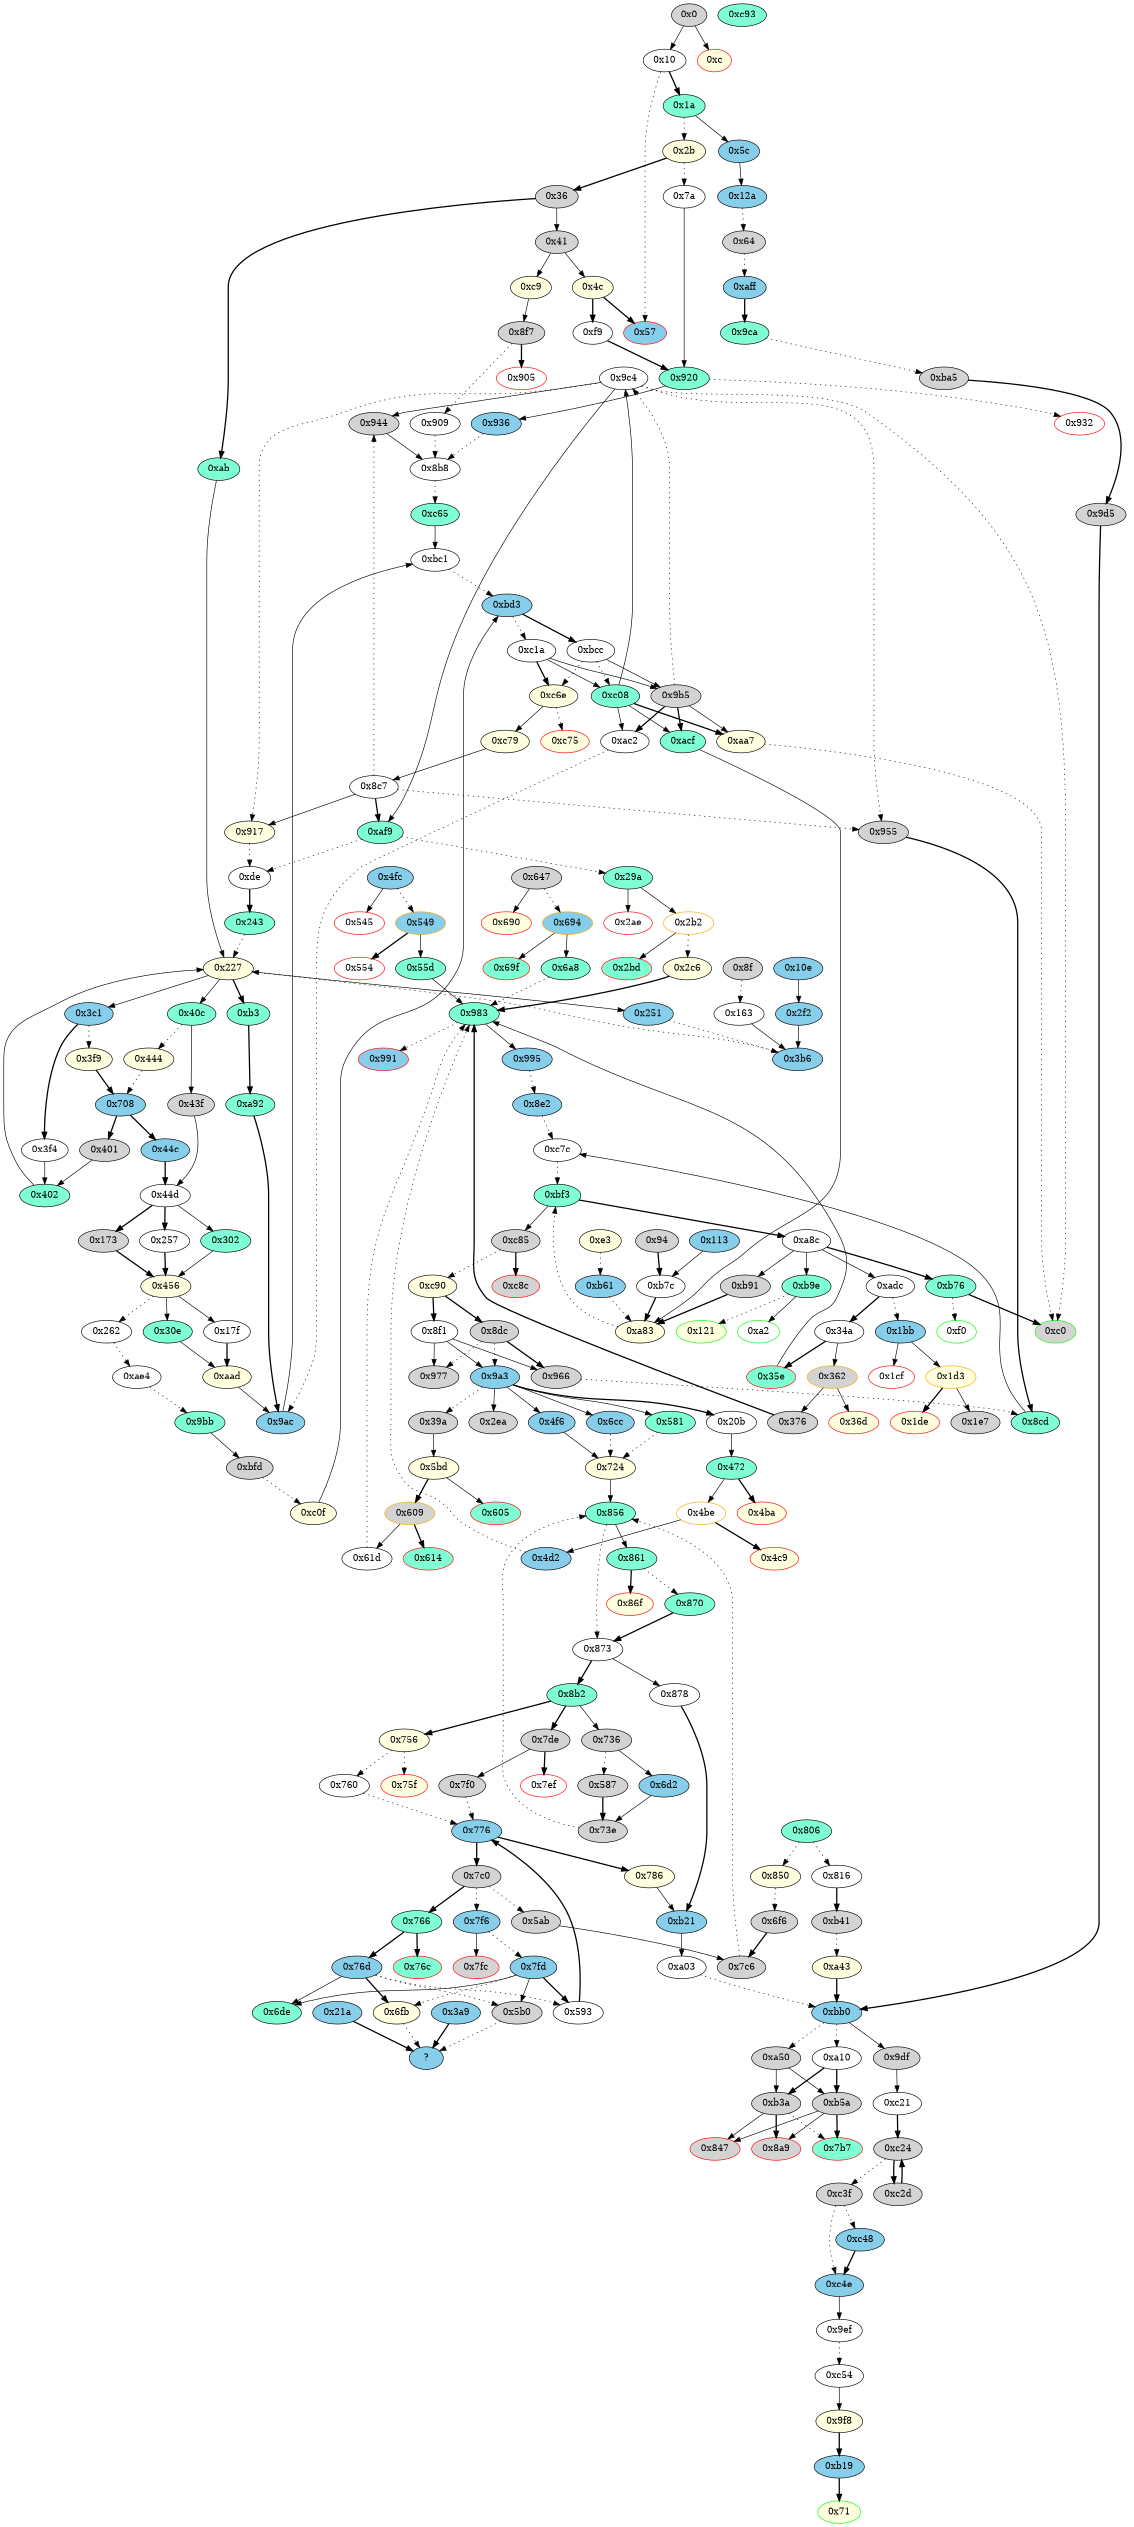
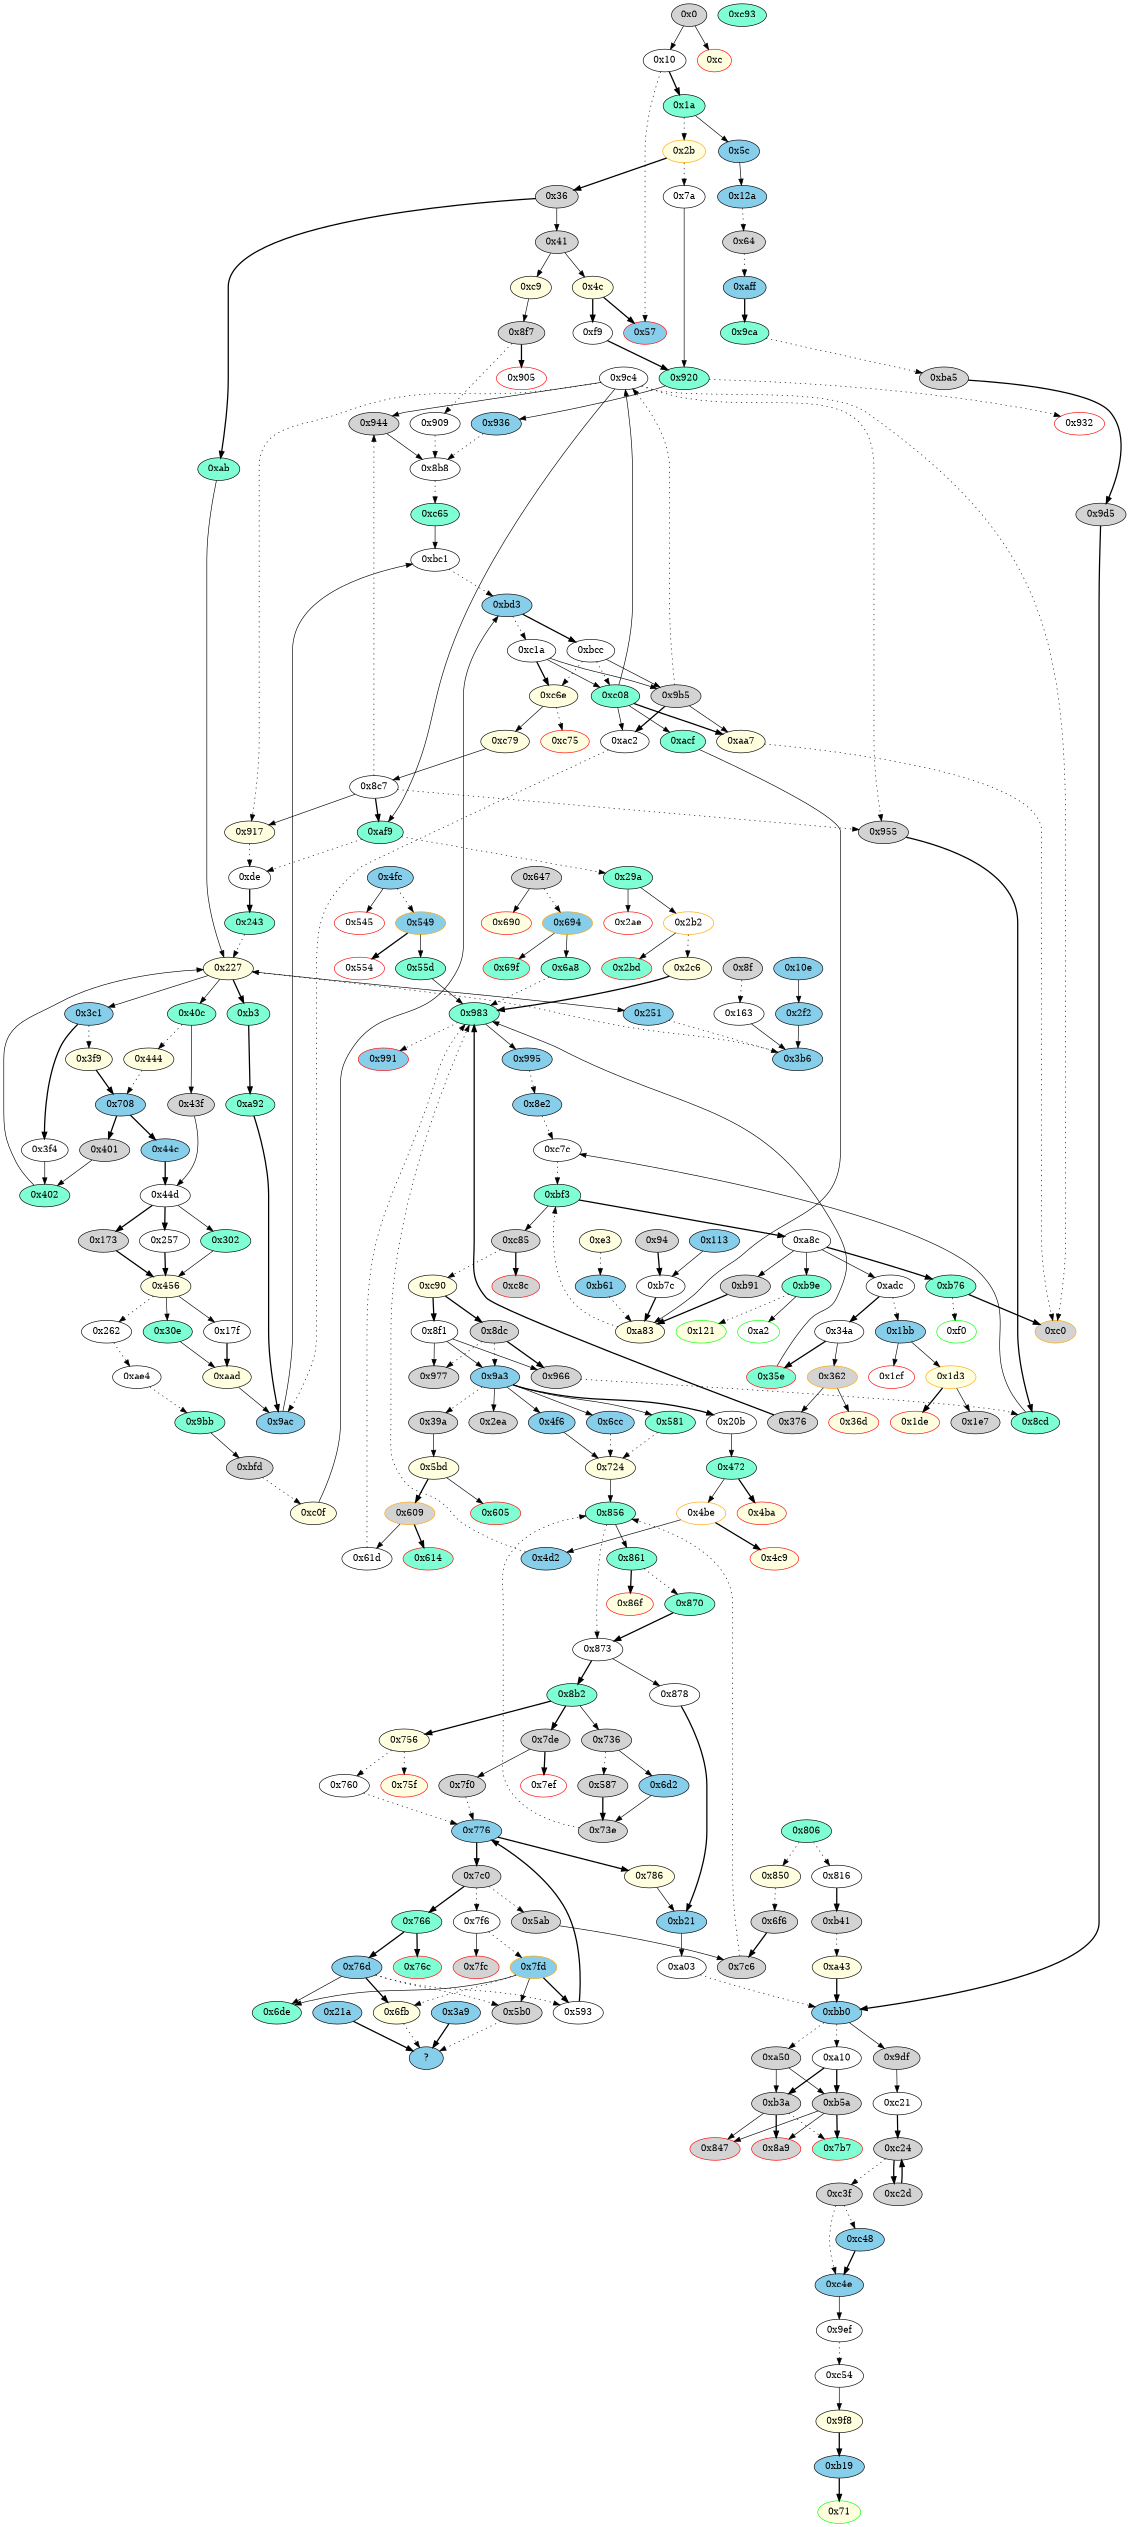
node "0x2b": color black -> orange
edge "0x9b5" -> "0xacf": removed
node "0xc0": color green -> orange
node "0x7f6": fillcolor skyblue -> white
node "0x7fd": color black -> orange
